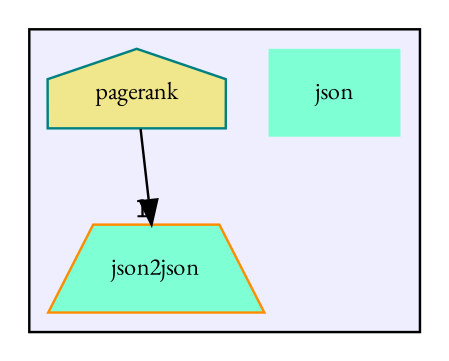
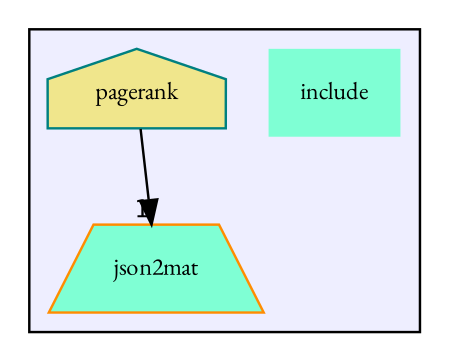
node "json": label "json" -> "include"
node "json2json": label "json2json" -> "json2mat"
